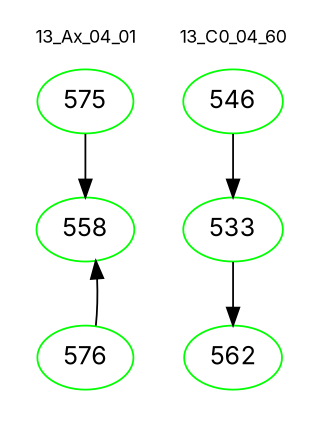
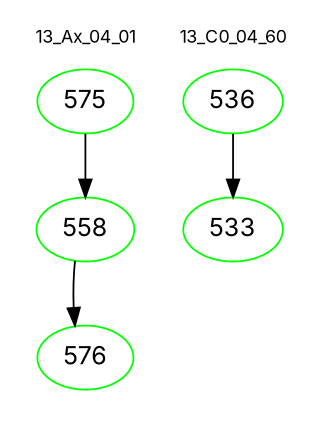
node "546": label "546" -> "536"
edge "576" -> "558": reversed
node "562": removed
